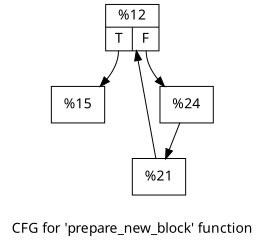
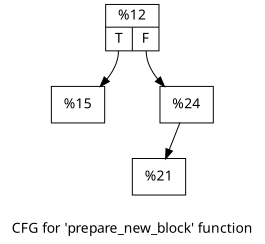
edge "%21" -> "%12": removed
